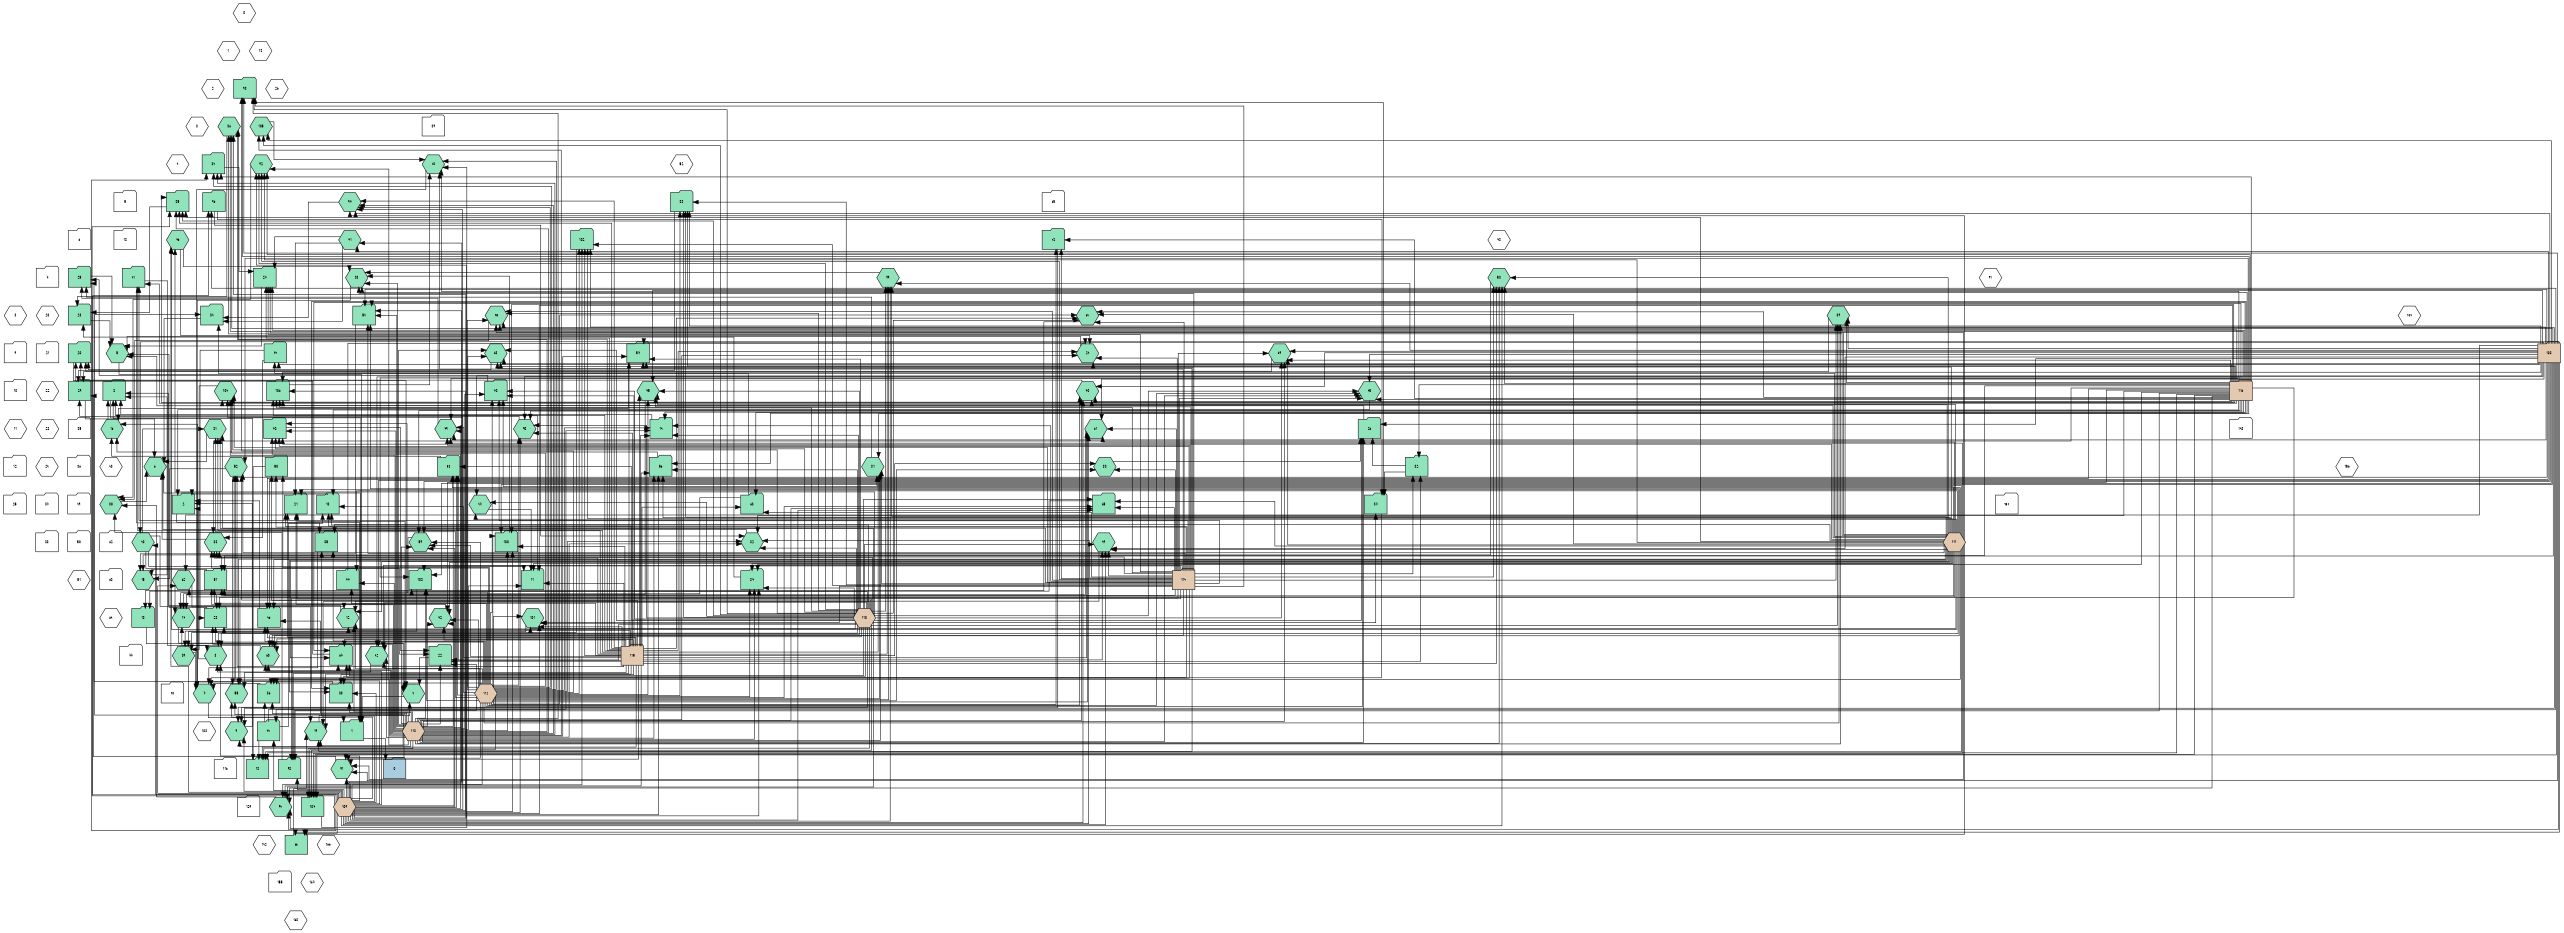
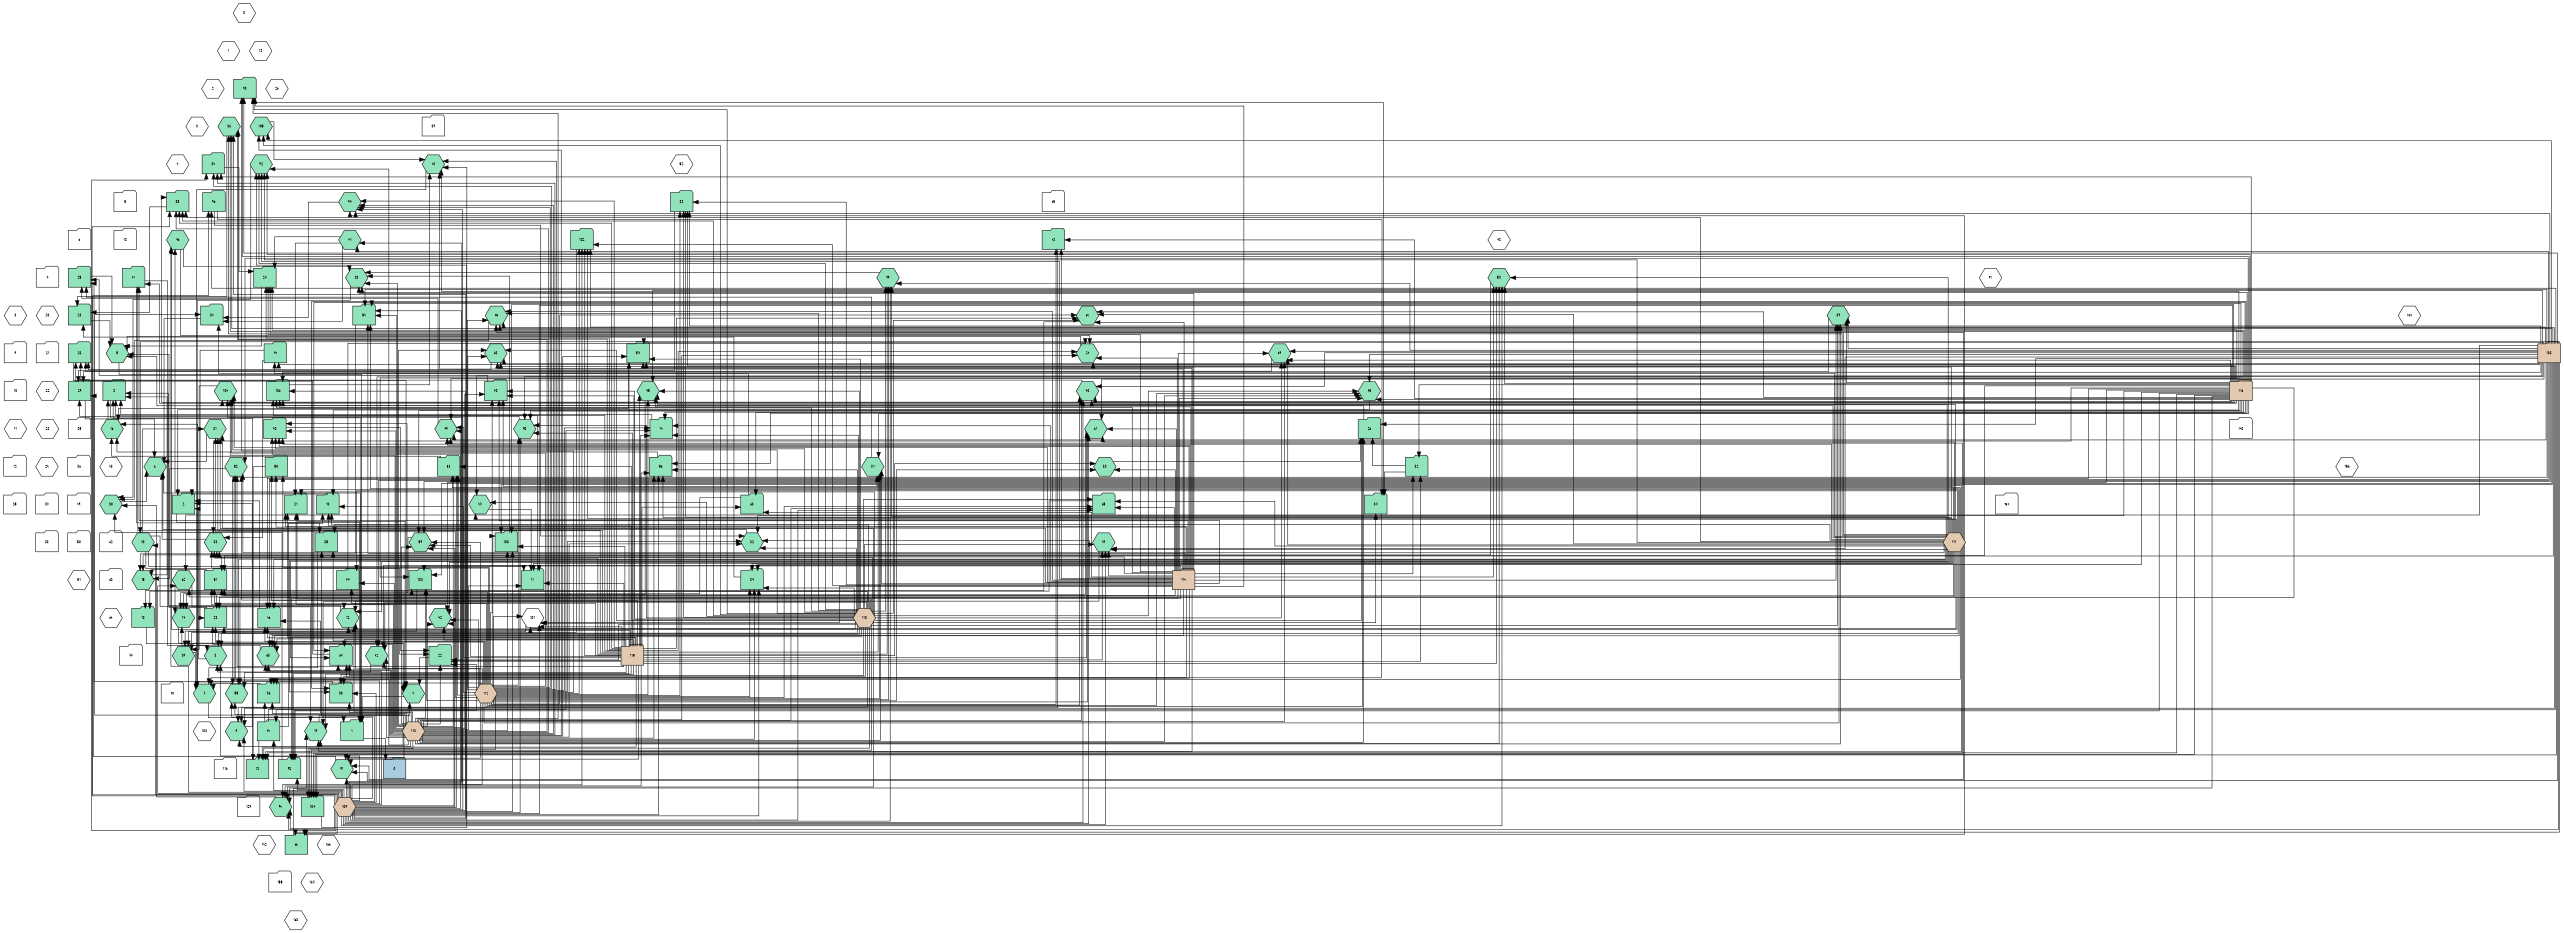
node "101": fillcolor #91e3bb -> #ffffff
